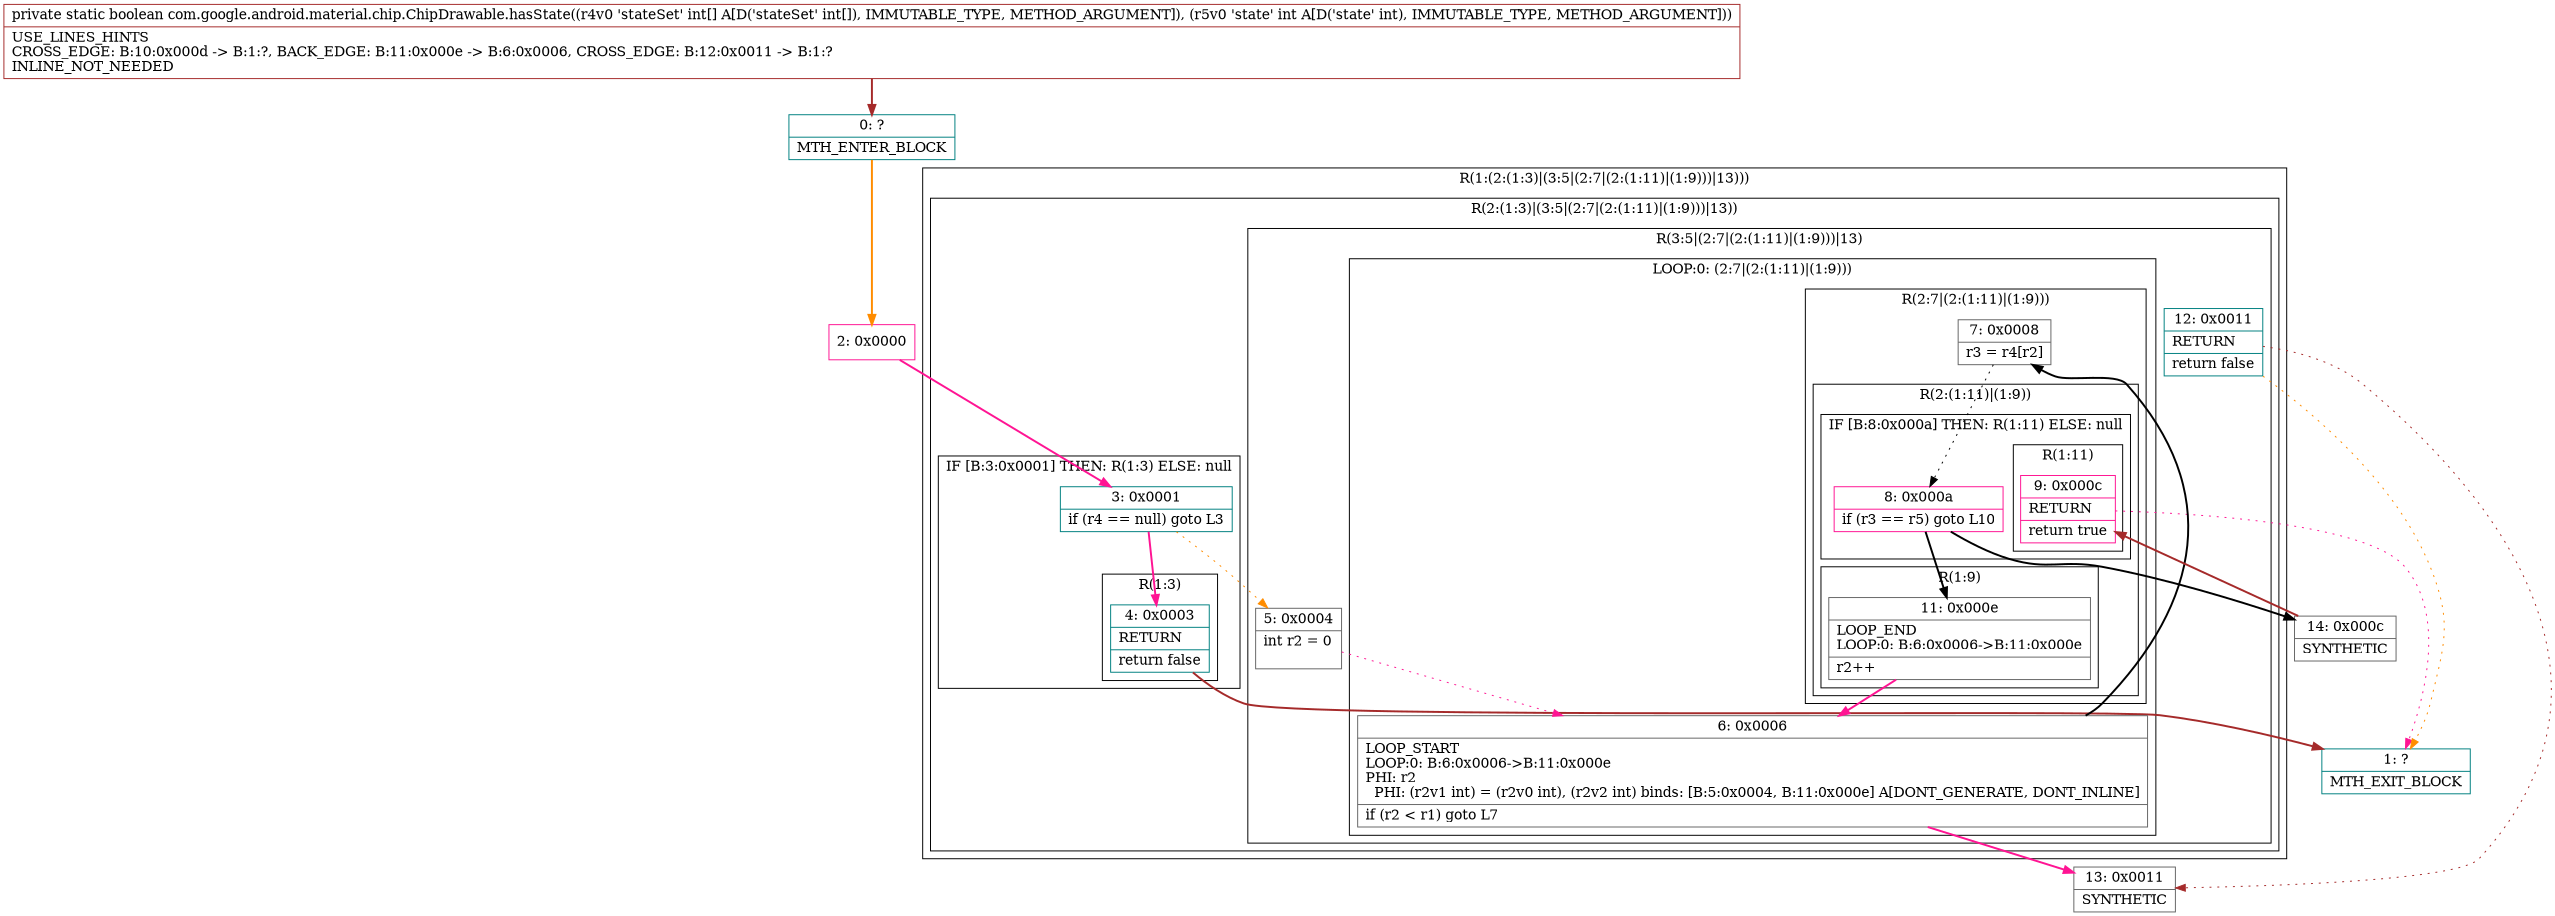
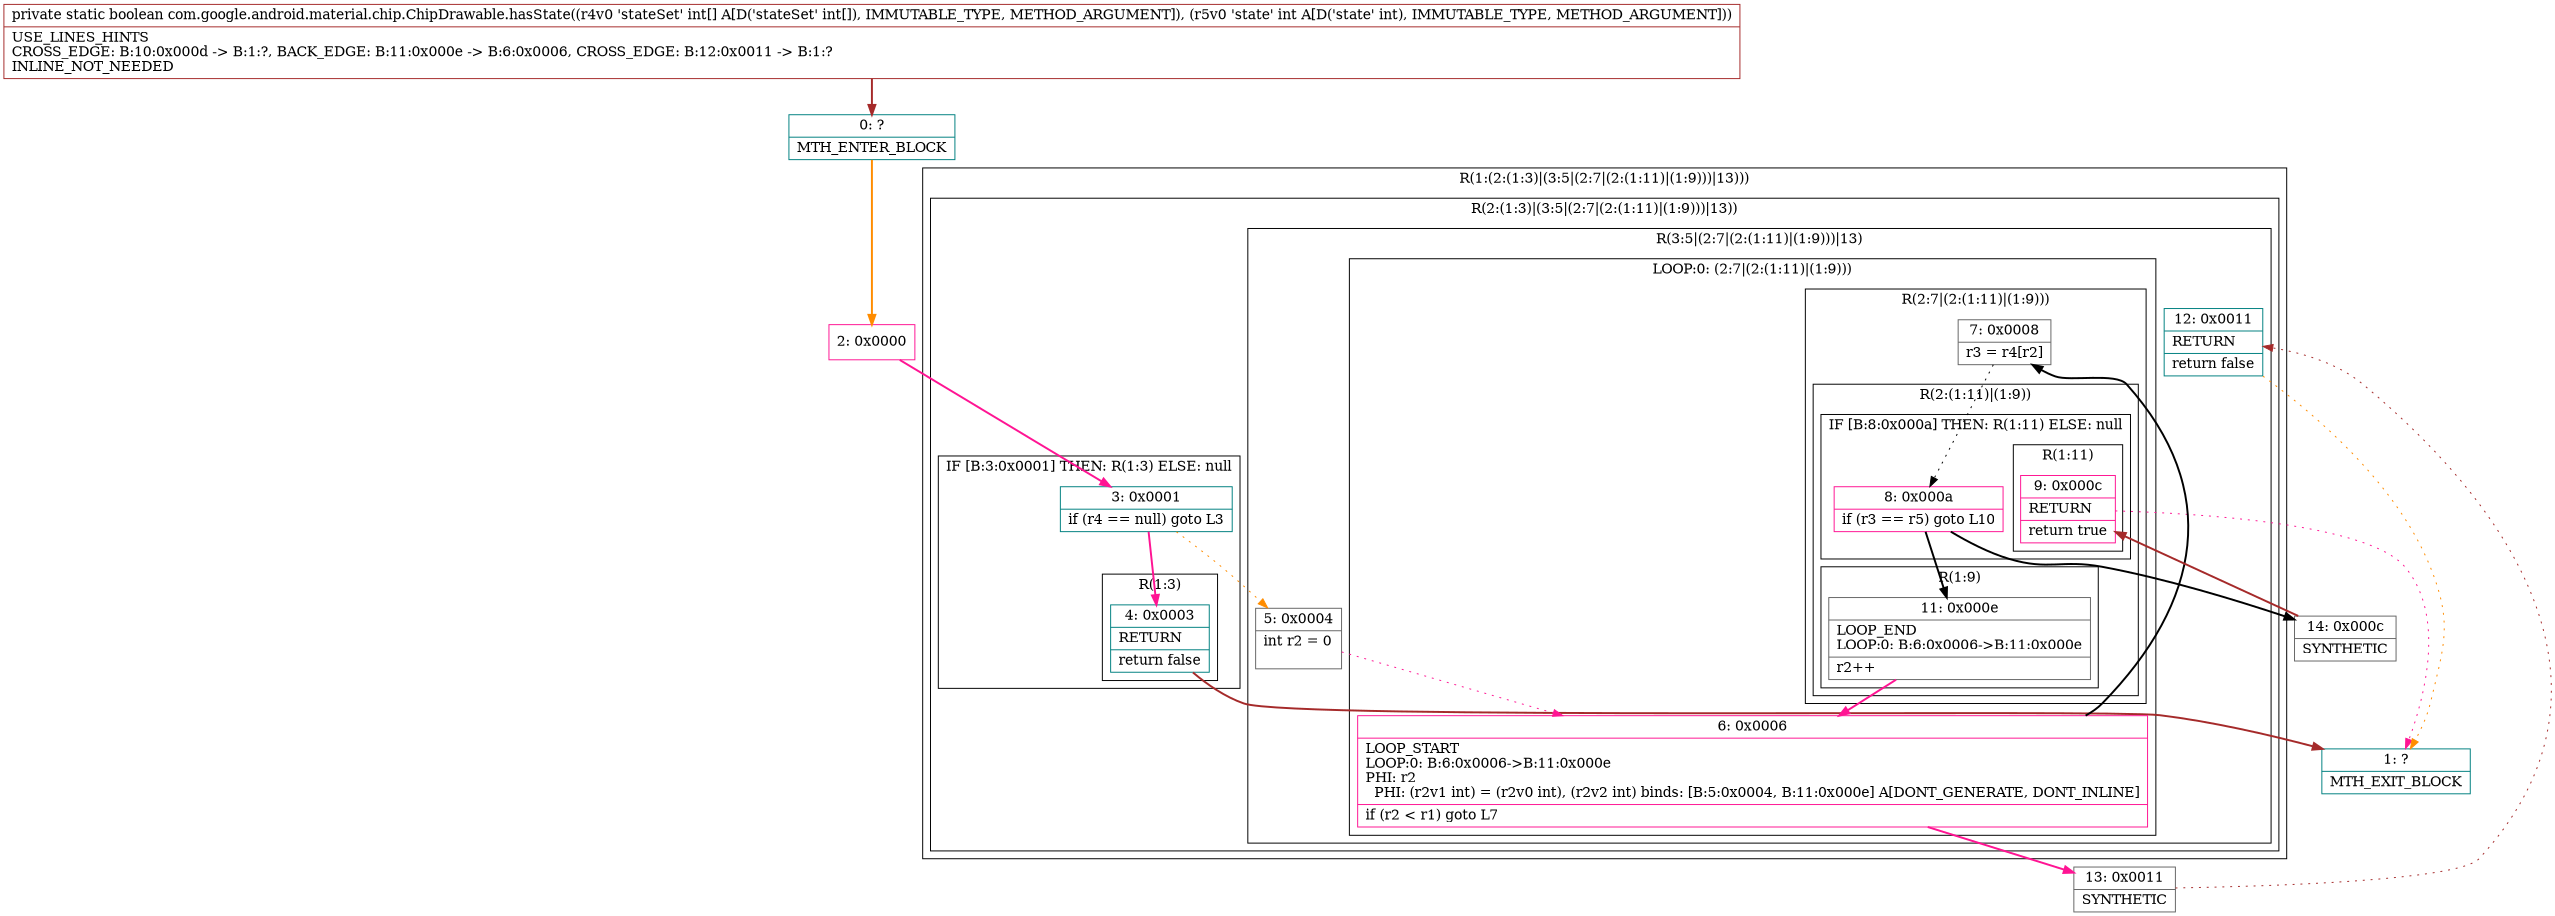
edge "12: 0x0011" -> "13: 0x0011": reversed
node "6: 0x0006": color gray40 -> deeppink
